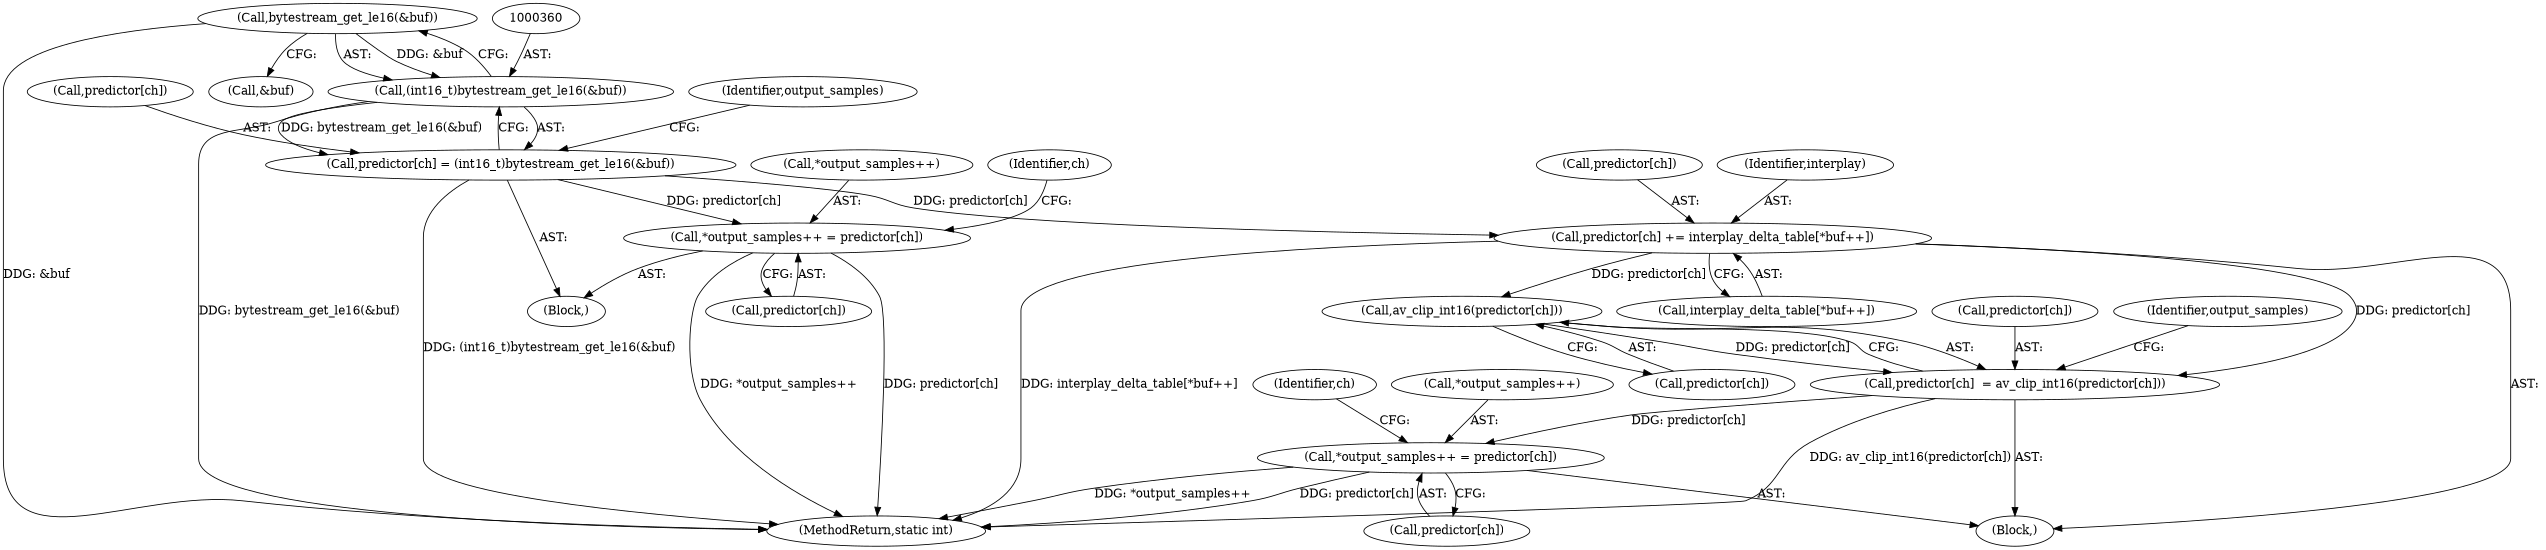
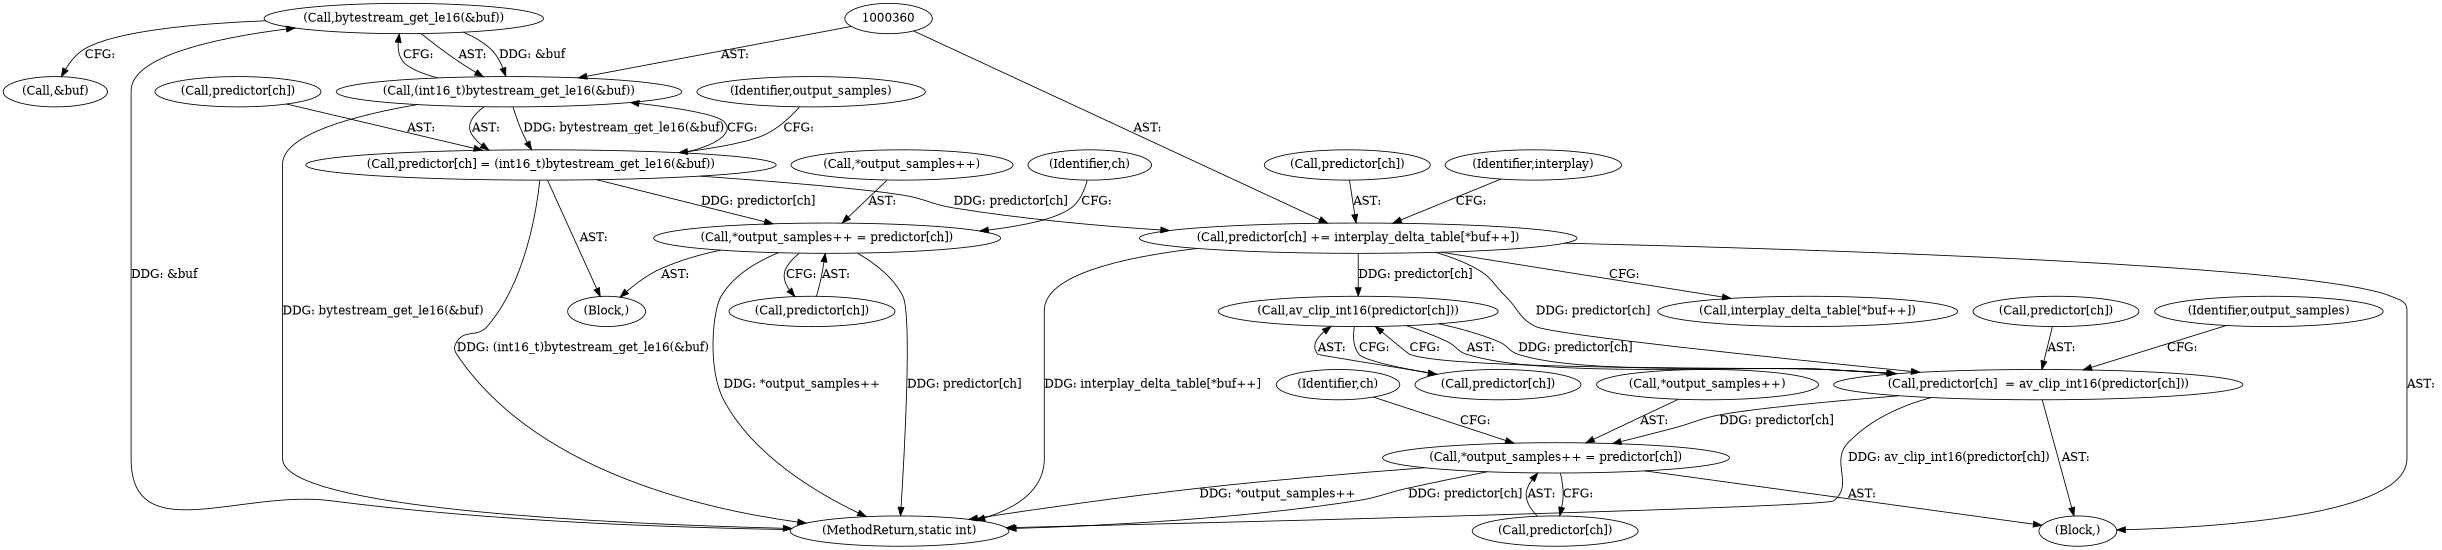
edge "(Identifier,interplay)" -> "(Call,predictor[ch] += interplay_delta_table[*buf++])": label "AST: " -> "CFG: "
edge "(Call,interplay_delta_table[*buf++])" -> "(Call,predictor[ch] += interplay_delta_table[*buf++])": now "1000360" -> "(Call,predictor[ch] += interplay_delta_table[*buf++])"
edge "(Call,bytestream_get_le16(&buf))" -> "(MethodReturn,static int)": reversed
